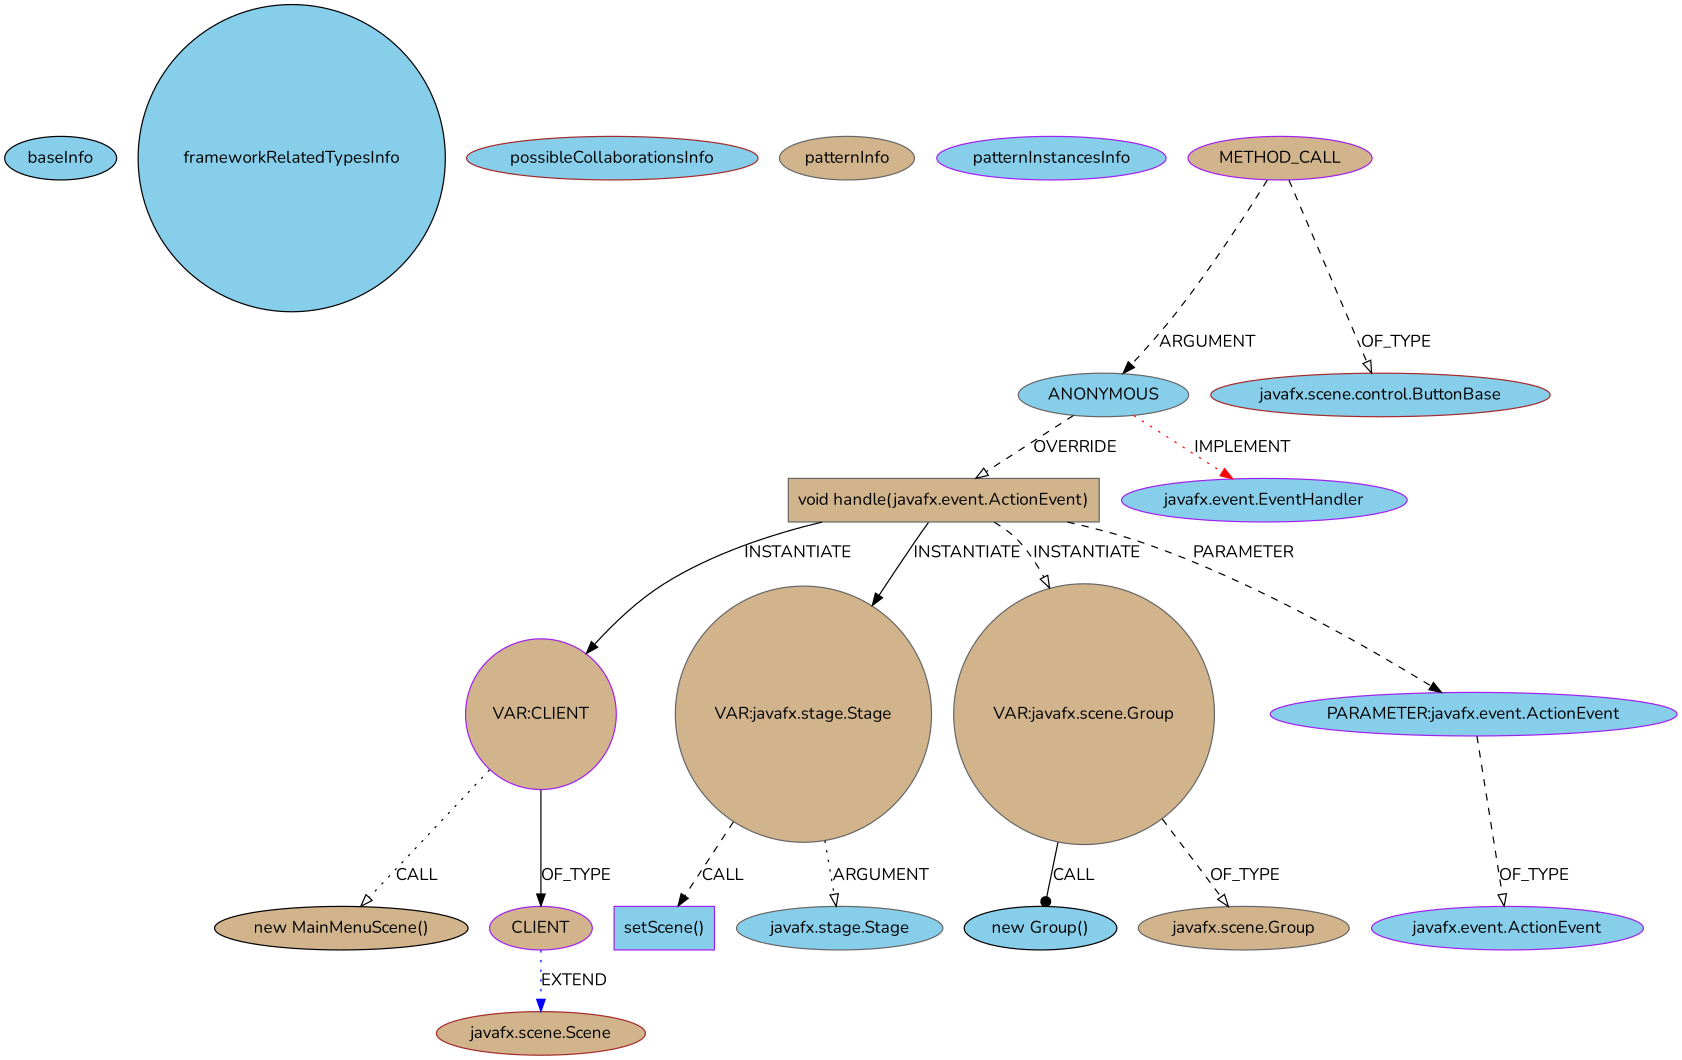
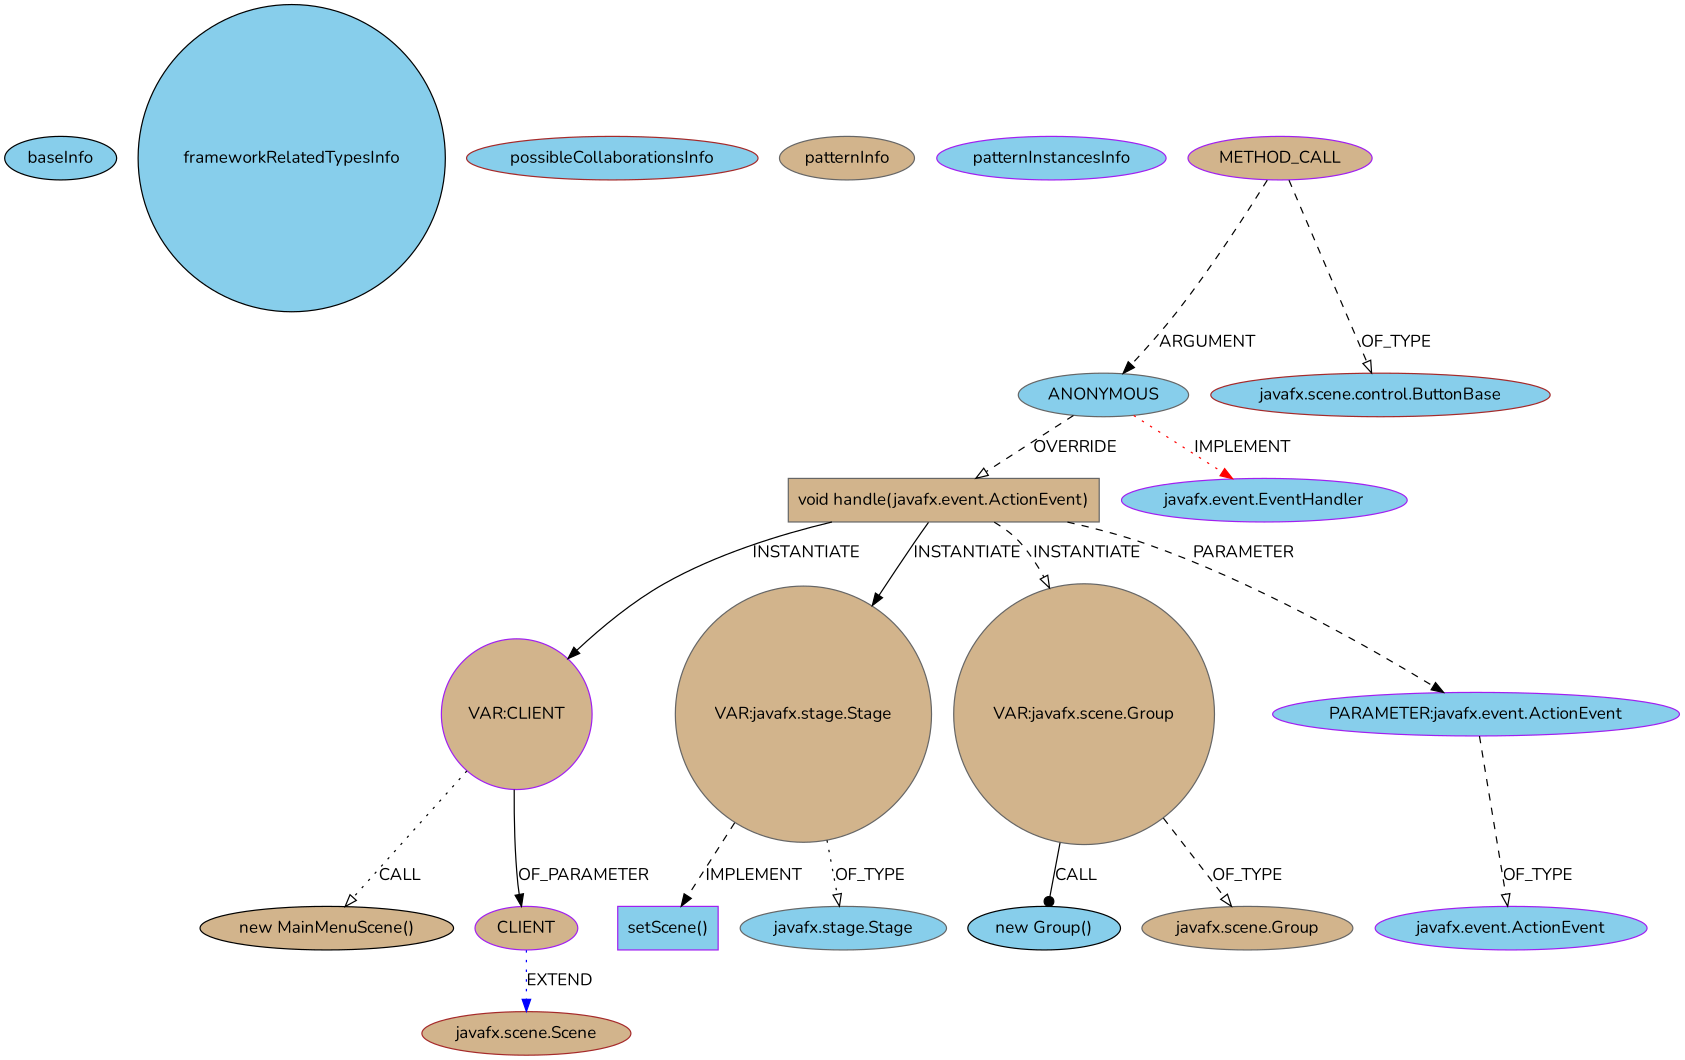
edge "VAR:CLIENT" -> "CLIENT": label "OF_TYPE" -> "OF_PARAMETER"
edge "VAR:javafx.stage.Stage" -> "setScene()": label "CALL" -> "IMPLEMENT"
edge "VAR:javafx.stage.Stage" -> "javafx.stage.Stage": label "ARGUMENT" -> "OF_TYPE"
